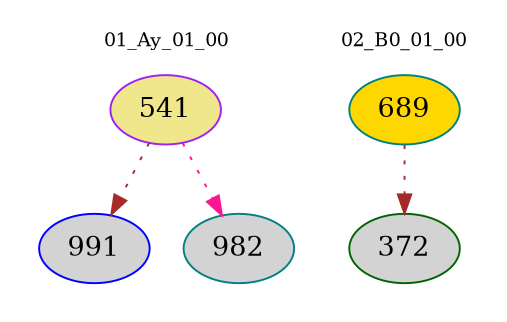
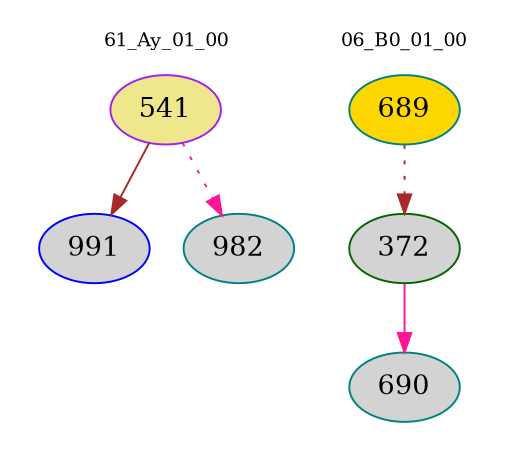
cluster "01_Ay_01_00": label "01_Ay_01_00" -> "61_Ay_01_00"
cluster "02_B0_01_00": label "02_B0_01_00" -> "06_B0_01_00"
edge "541" -> "991": style dotted -> solid
node "690": added
